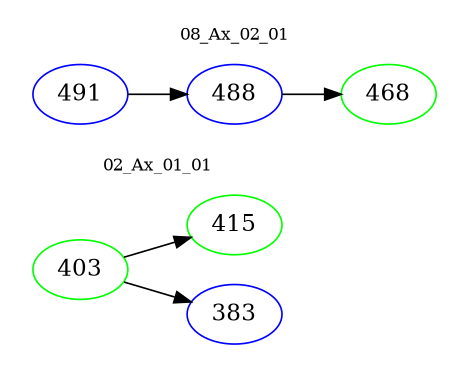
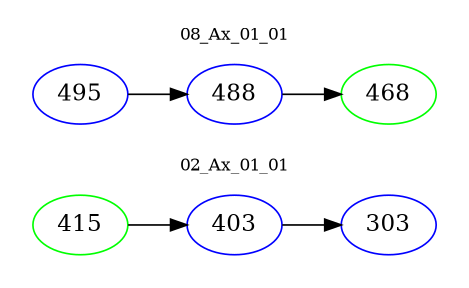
cluster "08_Ax_02_01": label "08_Ax_02_01" -> "08_Ax_01_01"
node "491": label "491" -> "495"
edge "403" -> "415": reversed
node "403": color green -> blue
node "383": label "383" -> "303"
